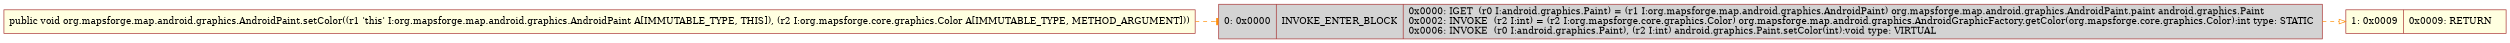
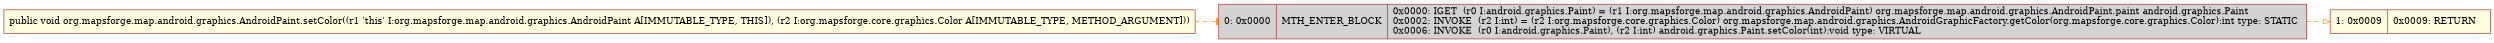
node "0: 0x0000": text "INVOKE_ENTER_BLOCK" -> "MTH_ENTER_BLOCK"
